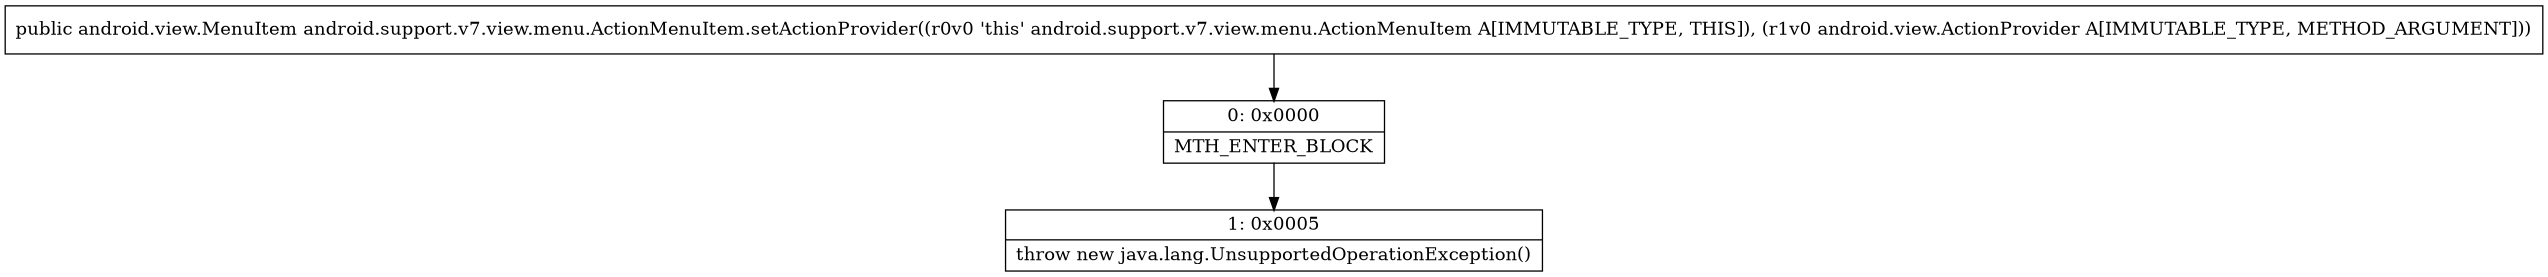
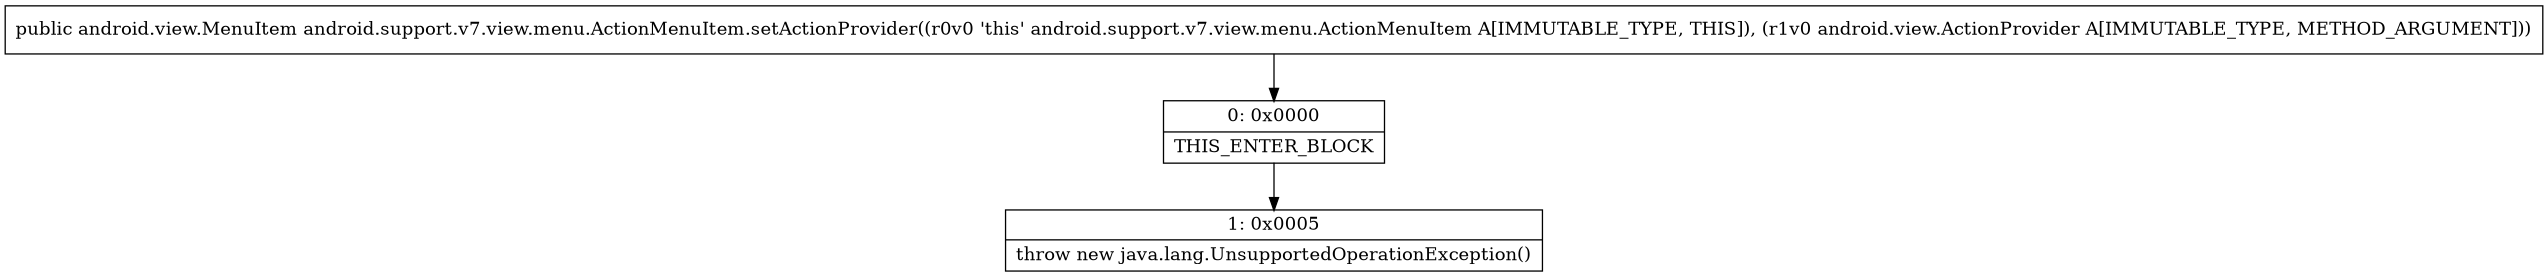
node "0: 0x0000": text "MTH_ENTER_BLOCK" -> "THIS_ENTER_BLOCK"
